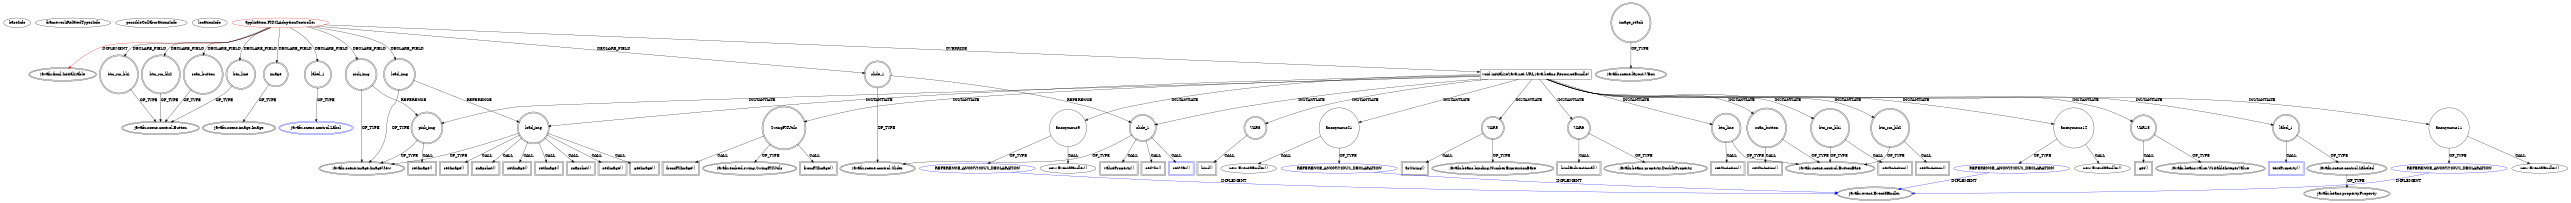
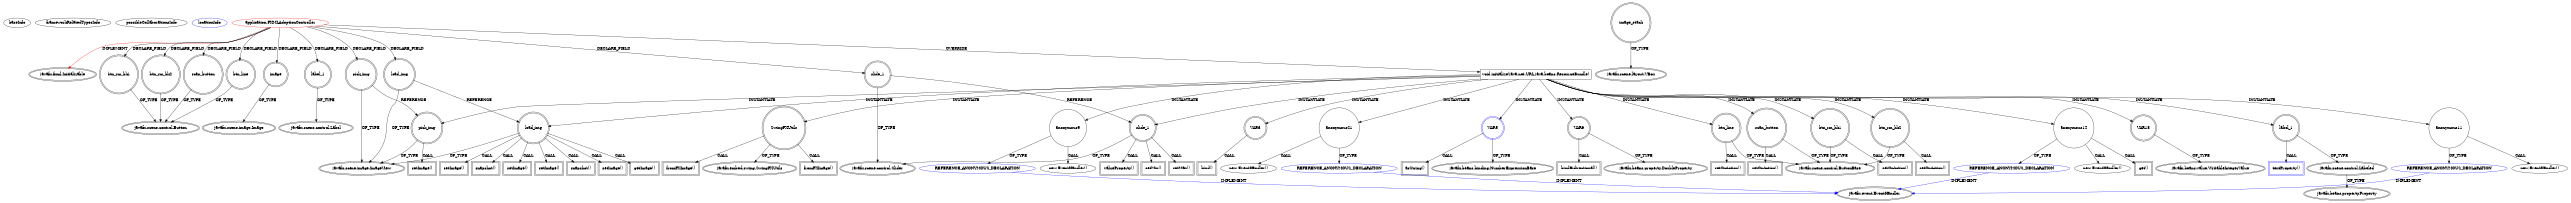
node "locationInfo": color black -> blue
node "javafx.scene.control.Label": color blue -> black
node "VAR5": color black -> blue
edge "VAR18" -> "get()": now "anonymous14" -> "get()"
node "setMax()": color blue -> black
